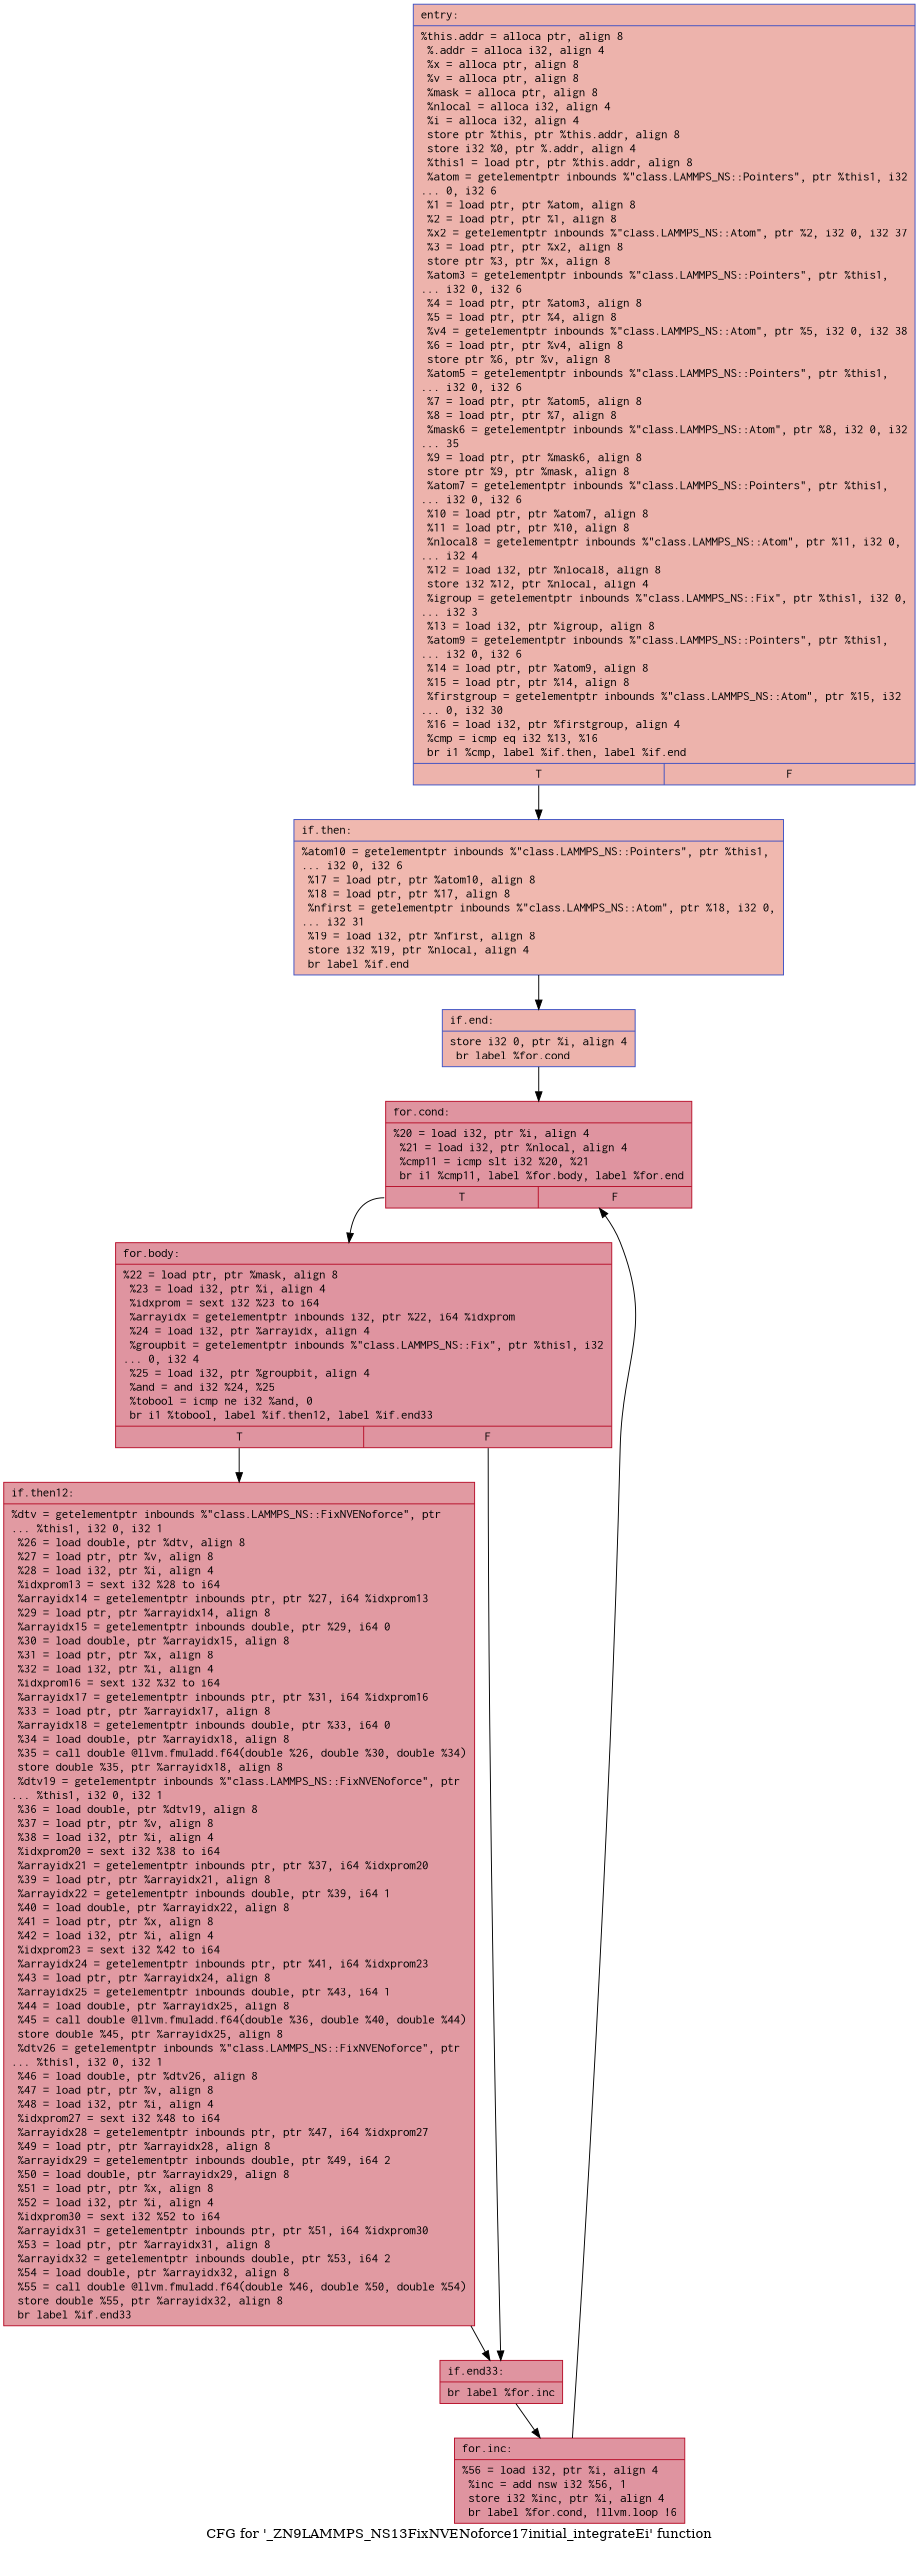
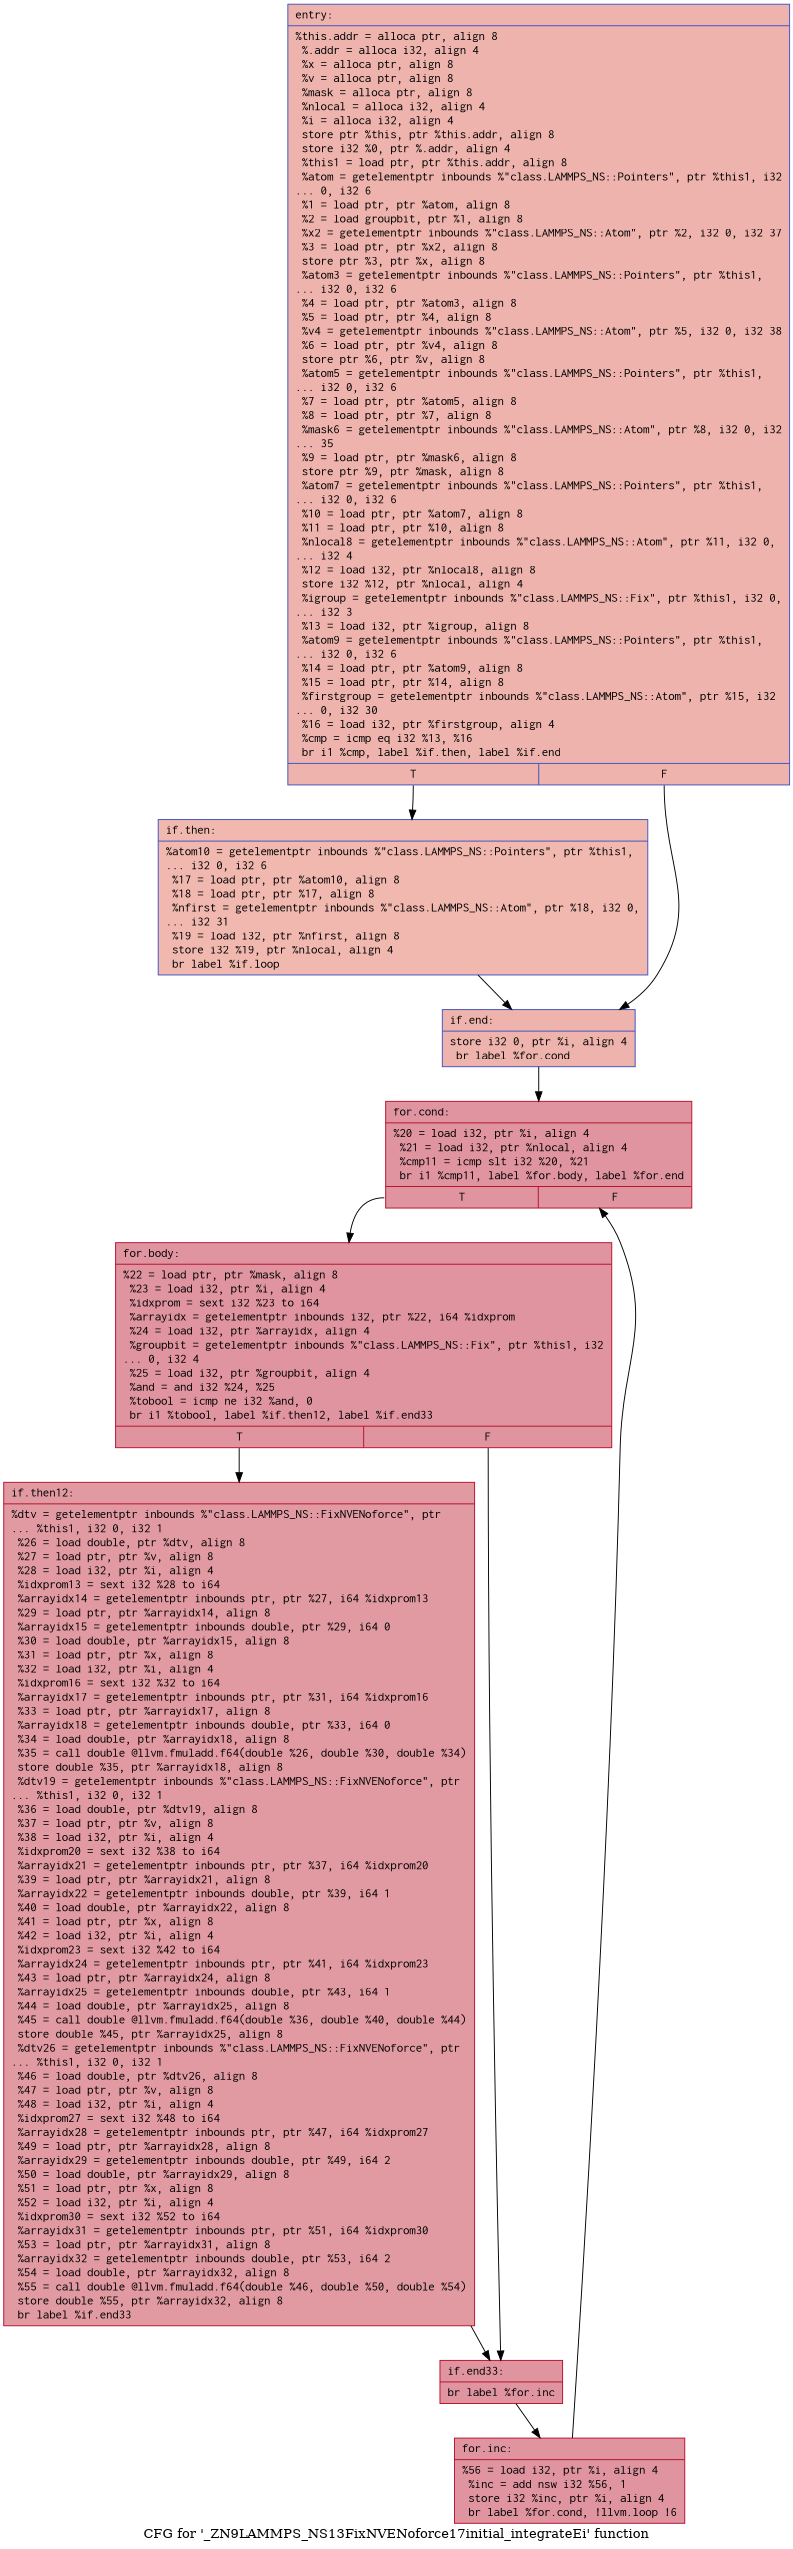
node "entry:": text "%2 = load ptr, ptr %1, align 8" -> "%2 = load groupbit, ptr %1, align 8"
edge "entry:" -> "if.end:": added
node "if.then:": text "br label %if.end" -> "br label %if.loop"
